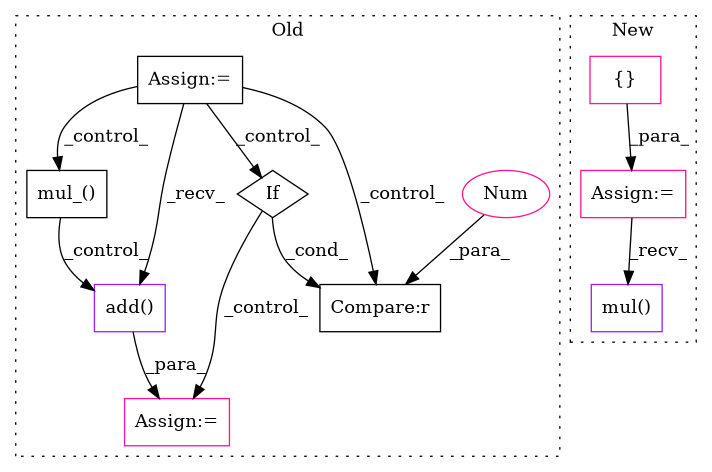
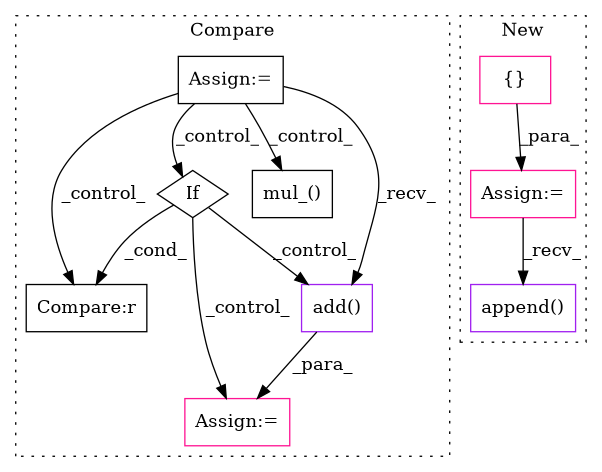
cluster "Old": label "Old" -> "Compare"
node "Num": removed
edge "mul_()" -> "add()": now "If" -> "add()"
node "mul()": label "mul()" -> "append()"
